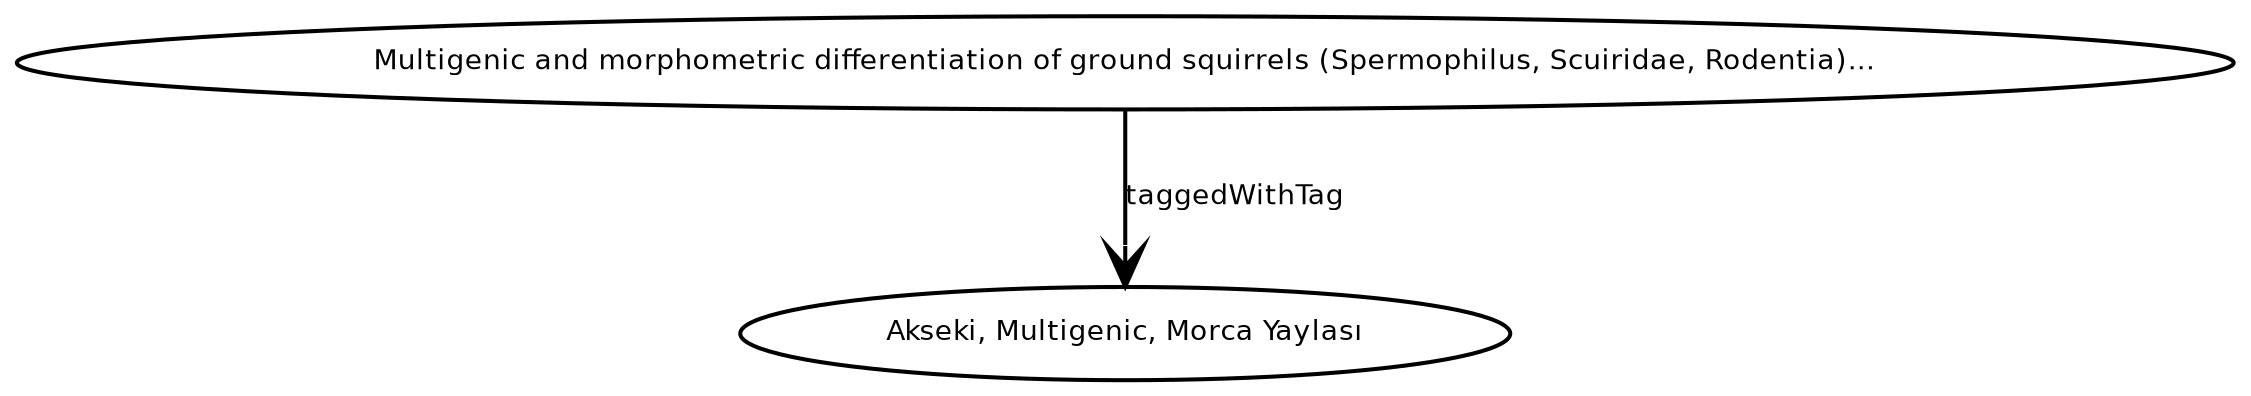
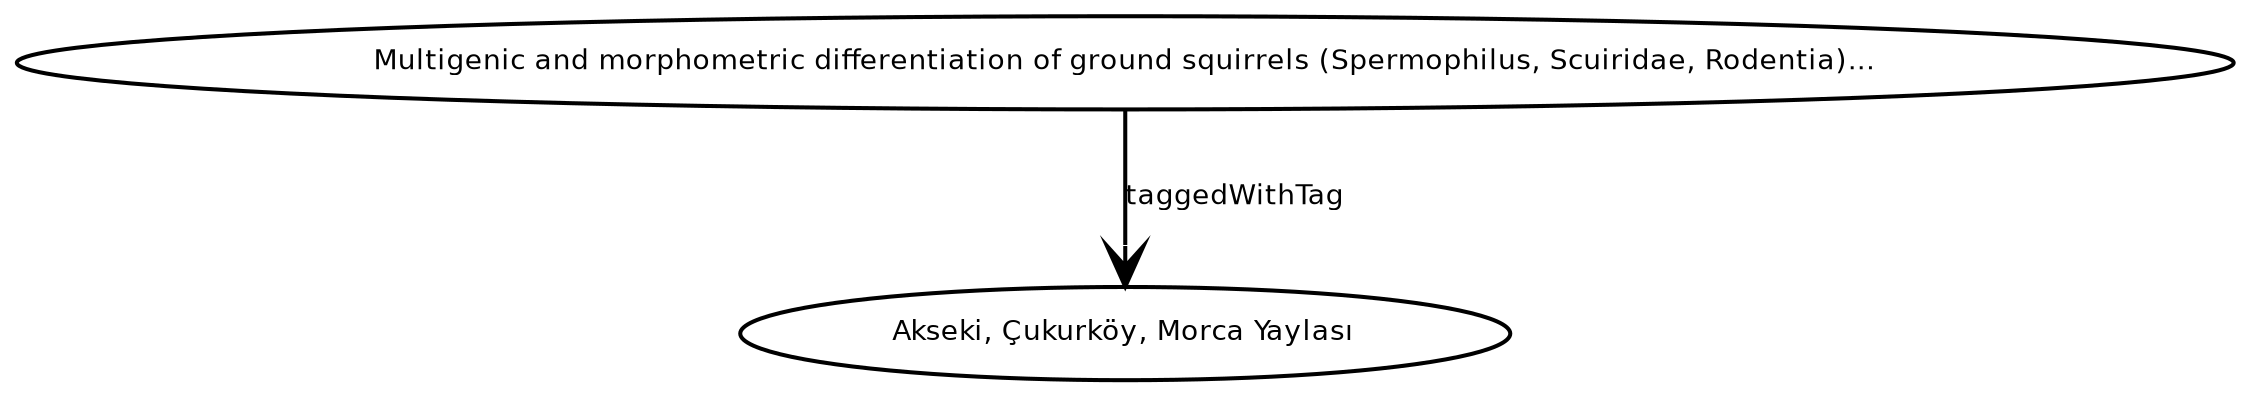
node "Akseki, Multigenic, Morca Yaylası": label "Akseki, Multigenic, Morca Yaylası" -> "Akseki, Çukurköy, Morca Yaylası"
